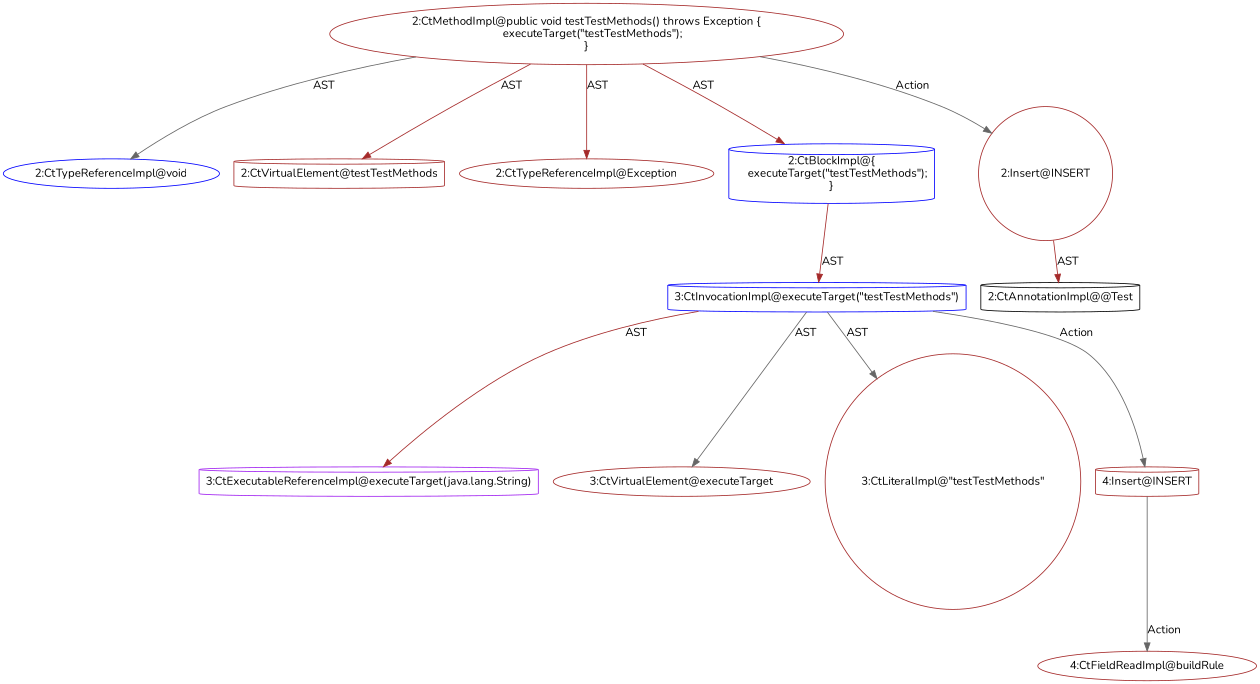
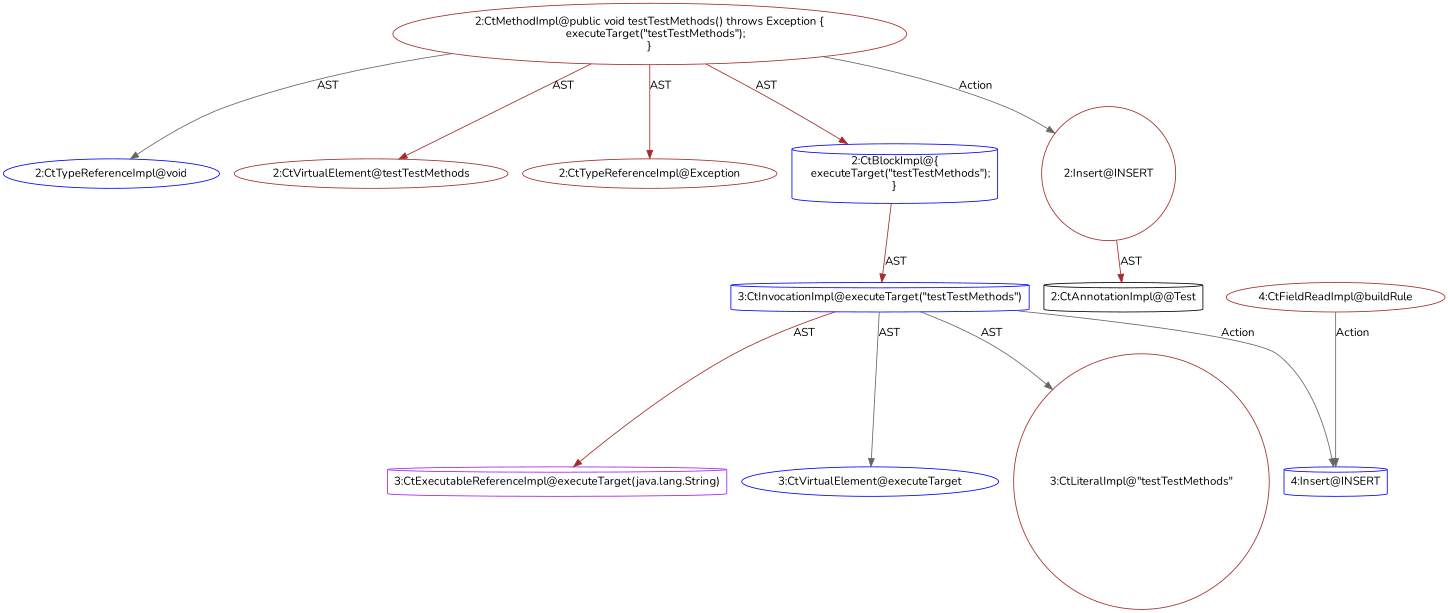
node "2:CtVirtualElement@testTestMethods": shape cylinder -> ellipse
node "3:CtVirtualElement@executeTarget": color brown -> blue
node "4:Insert@INSERT": color brown -> blue
edge "4:Insert@INSERT" -> "4:CtFieldReadImpl@buildRule": reversed
